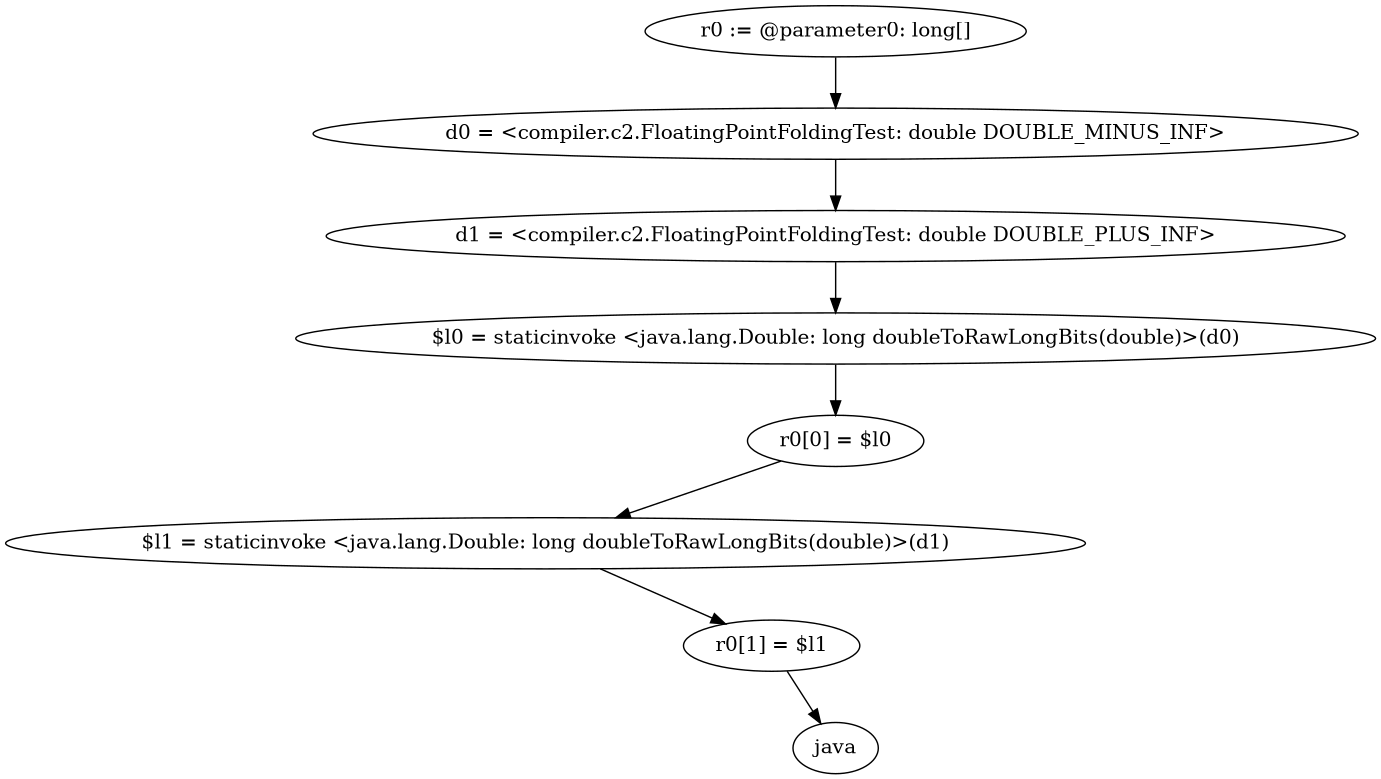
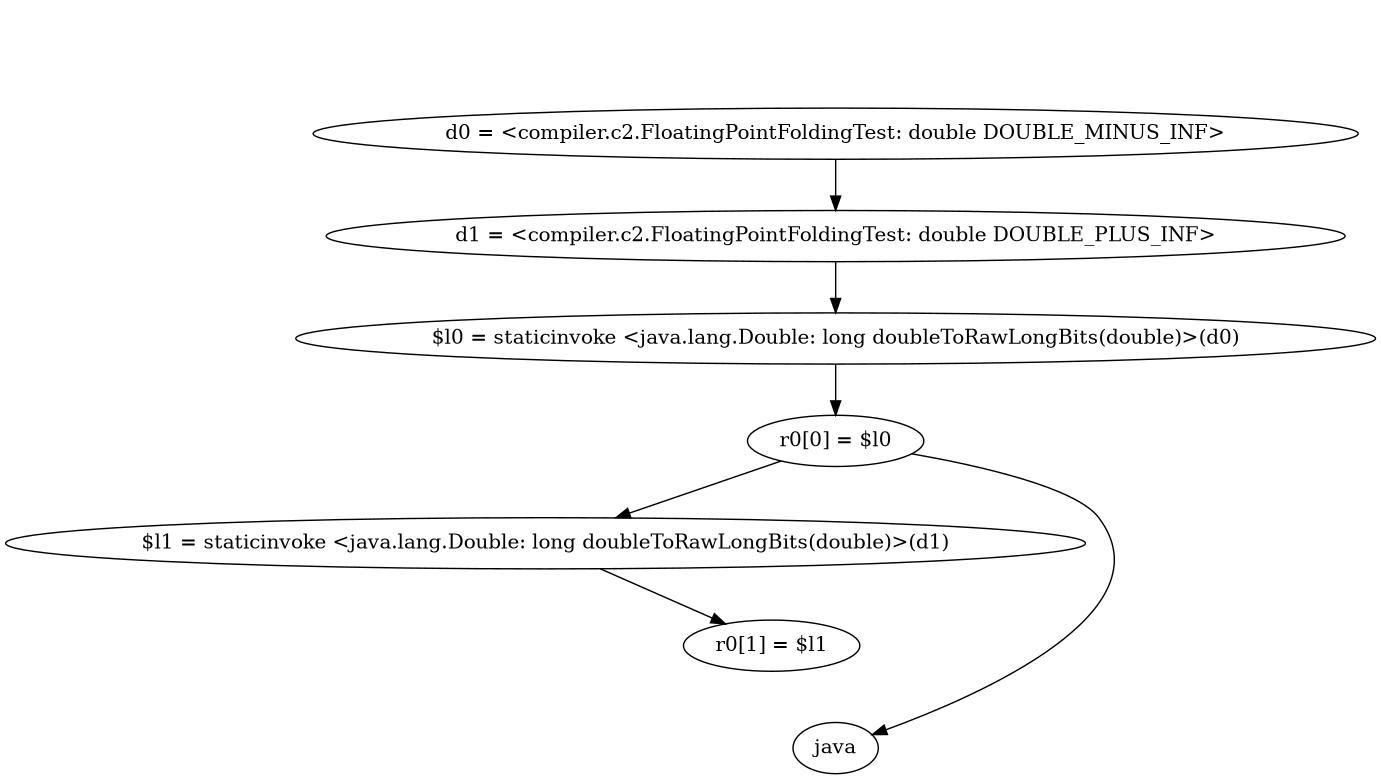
node "r0 := @parameter0: long[]": removed
edge "r0[1] = $l1" -> "java": now "r0[0] = $l0" -> "java"
